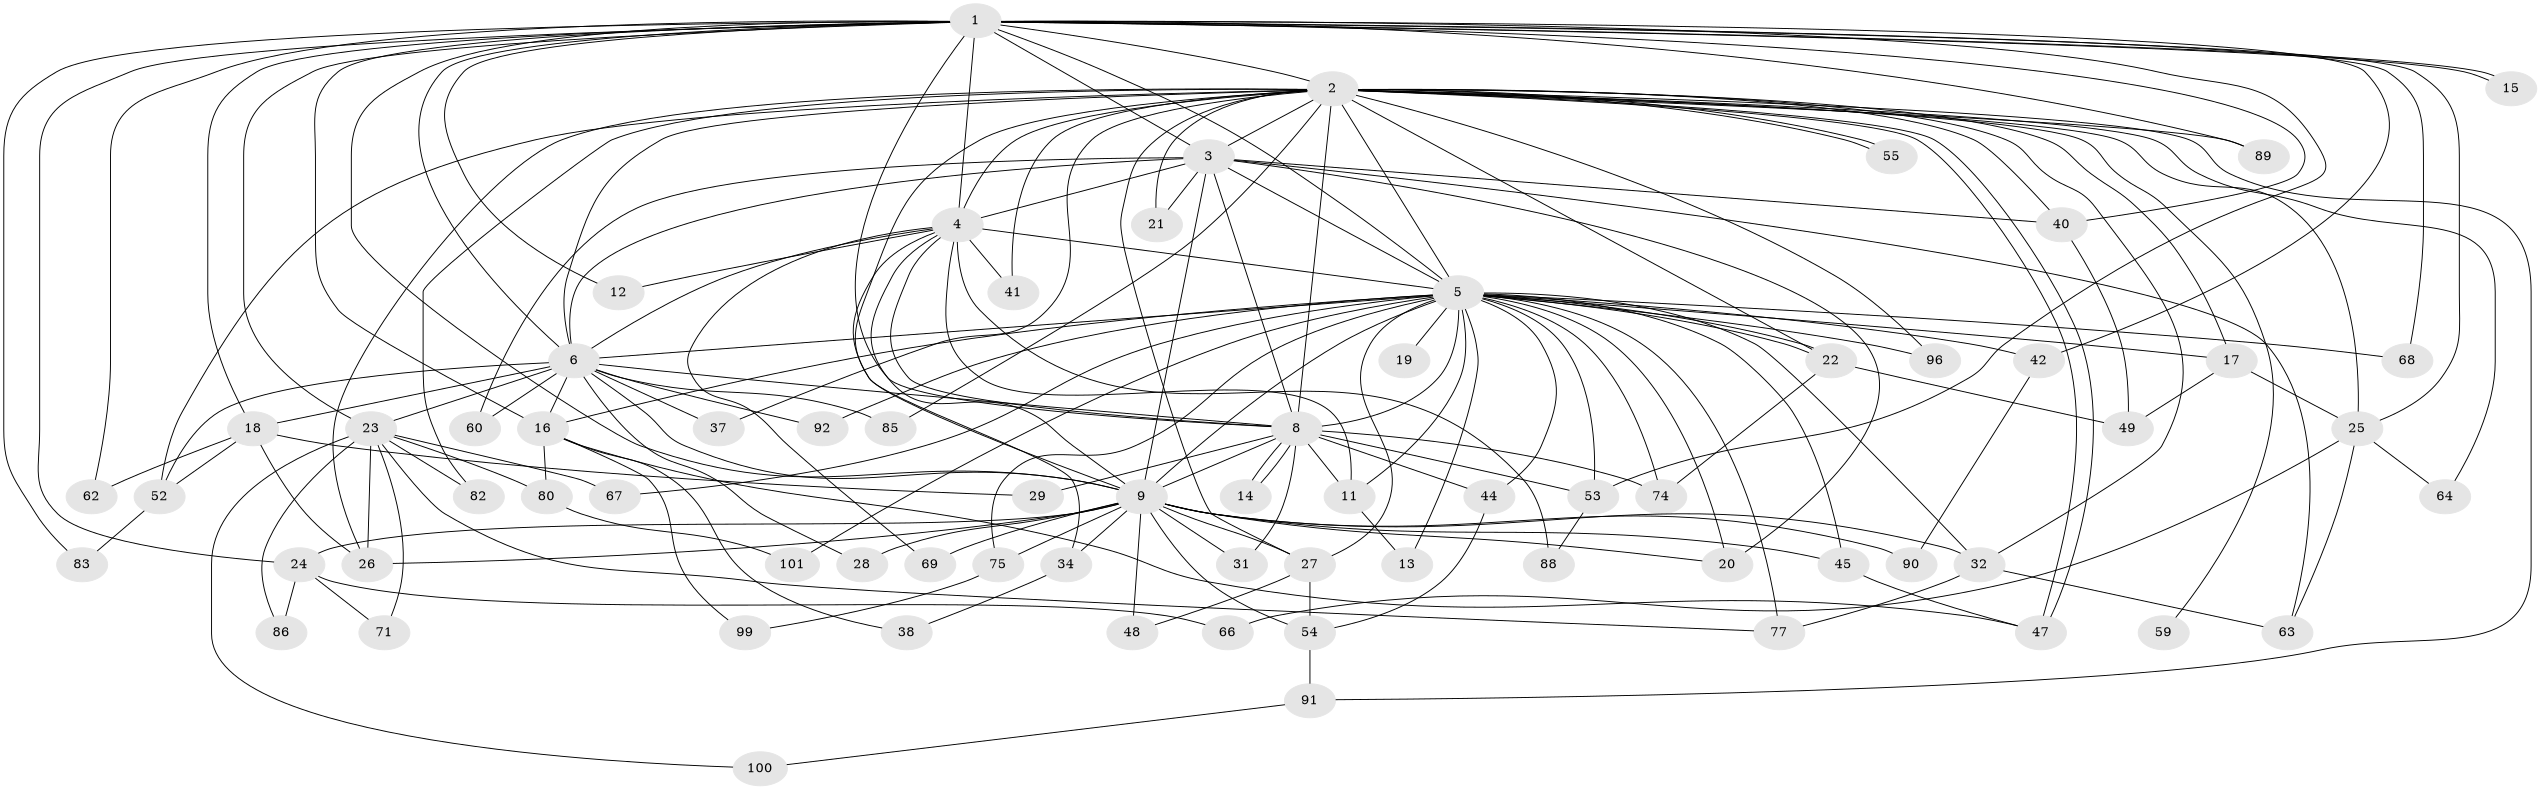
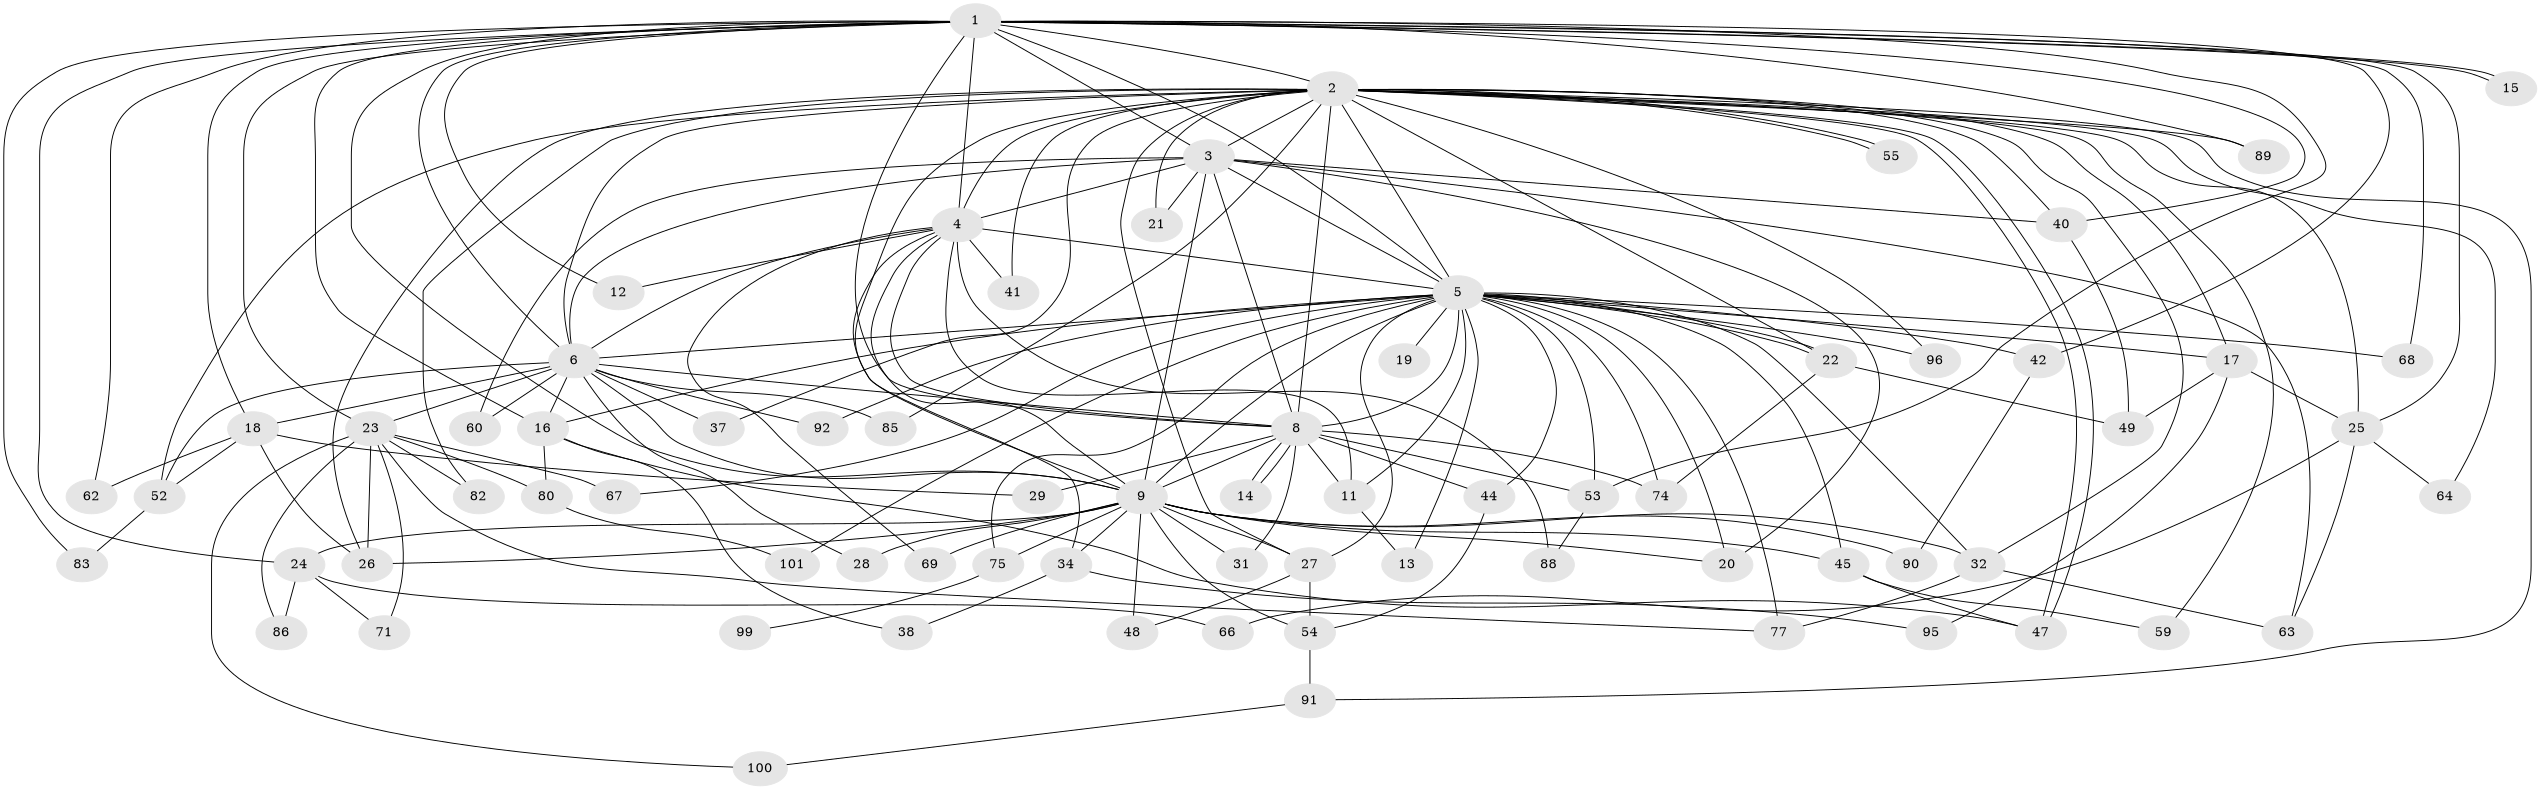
edge "16" -- "99": removed
edge "45" -- "59": added
node "95": added
